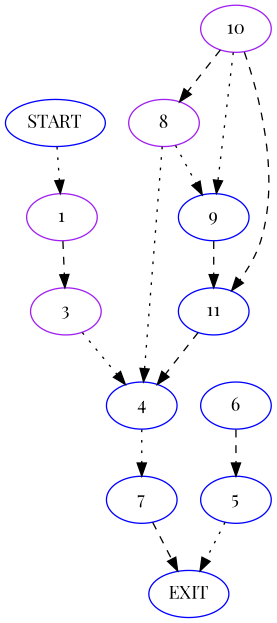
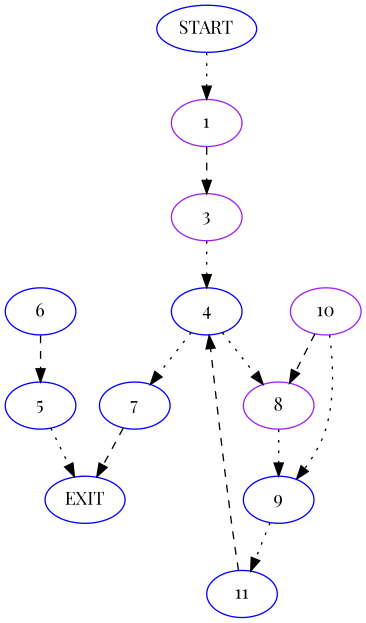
edge "10" -> "11": removed
edge "8" -> "4": reversed
edge "9" -> "11": style dashed -> dotted
